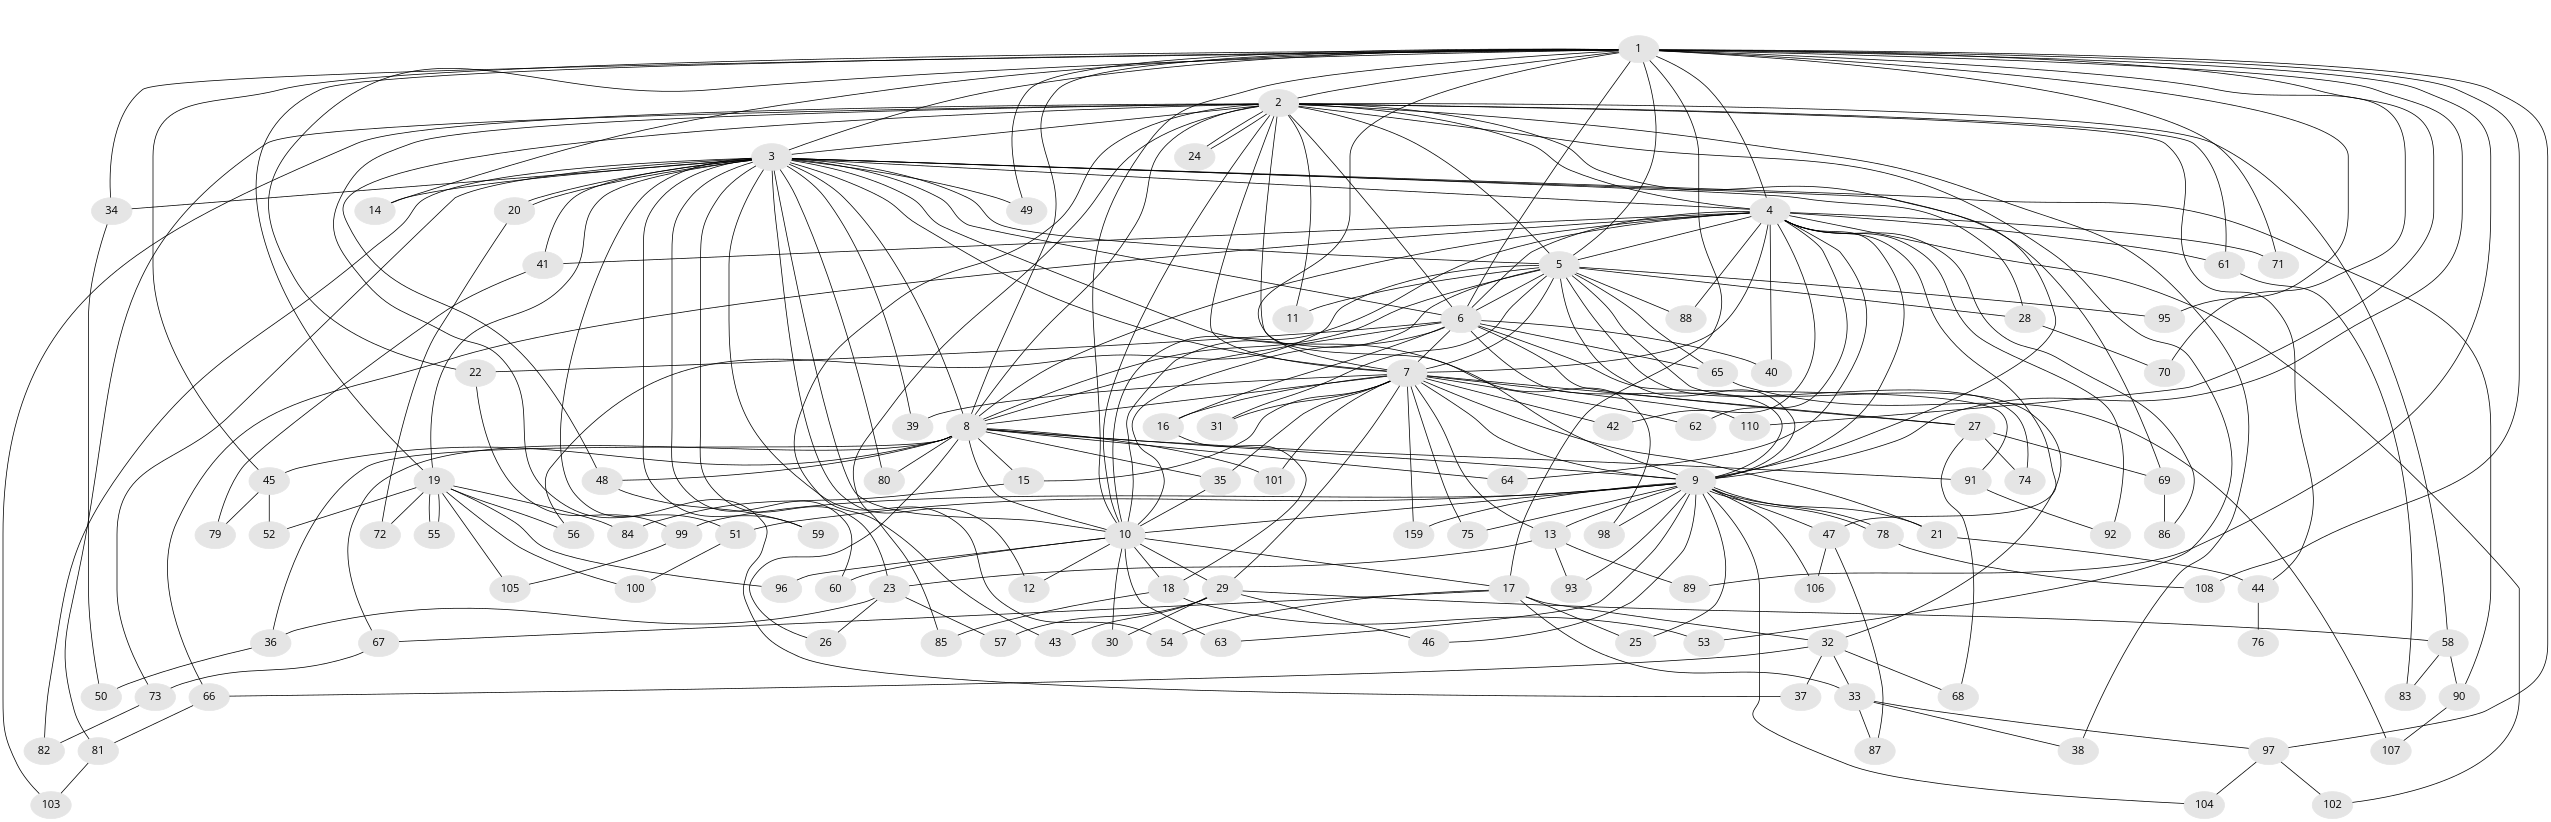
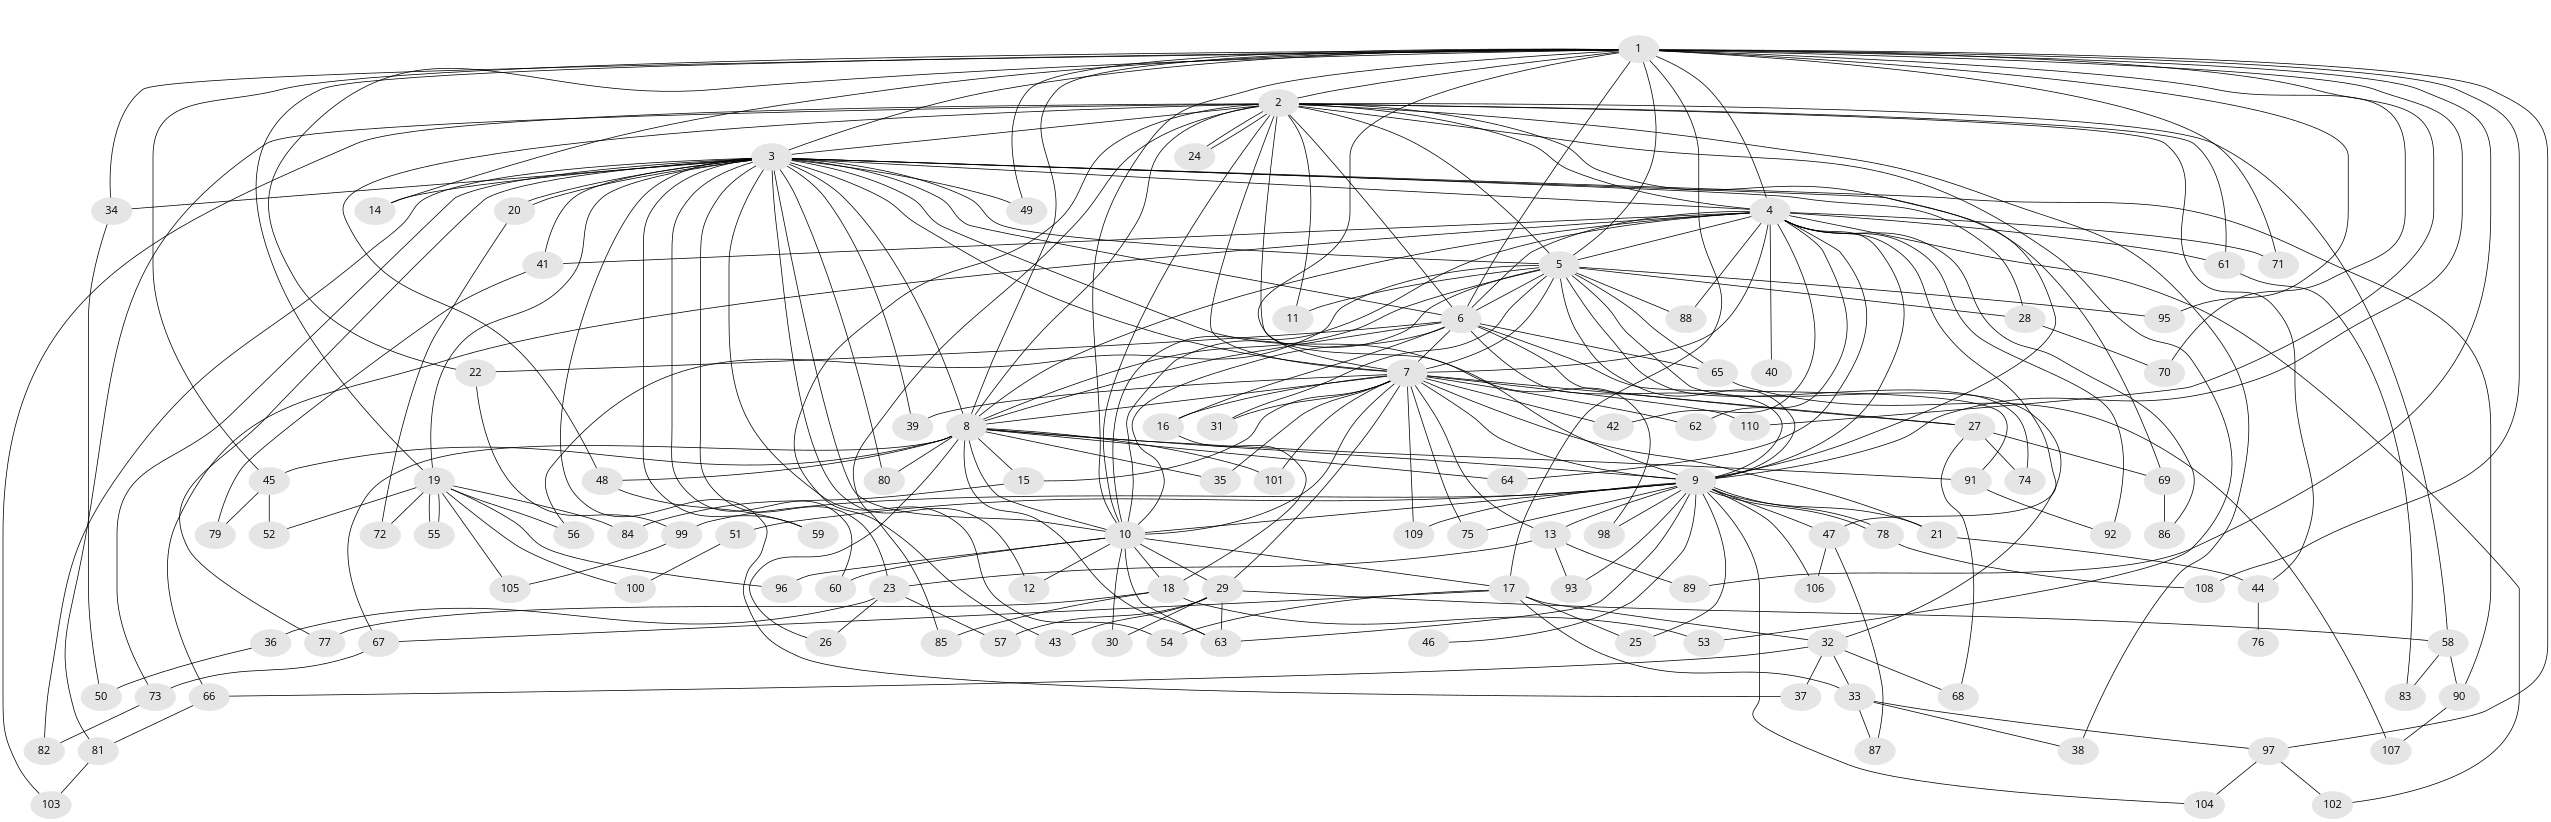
edge "2" -- "51": removed
edge "6" -- "40": removed
edge "8" -- "36": now "8" -- "63"
edge "35" -- "10": now "7" -- "10"
node "159": label "159" -> "109"
edge "29" -- "46": now "29" -- "63"
node "77": added
